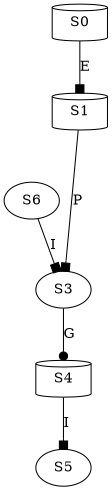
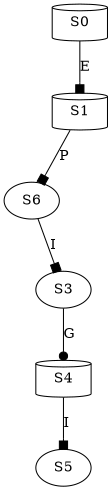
edge "S1" -> "S3": now "S1" -> "S6"
